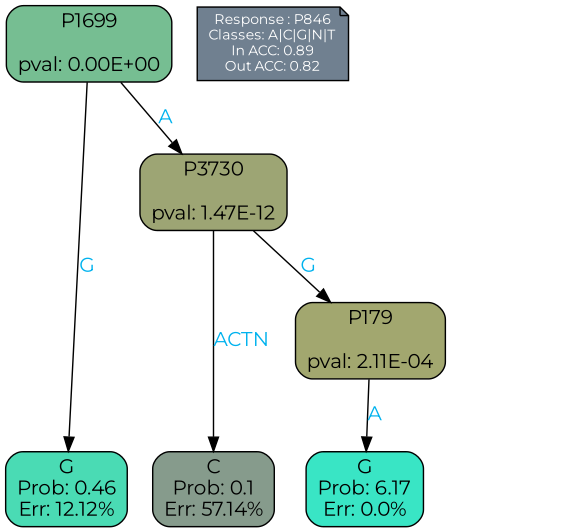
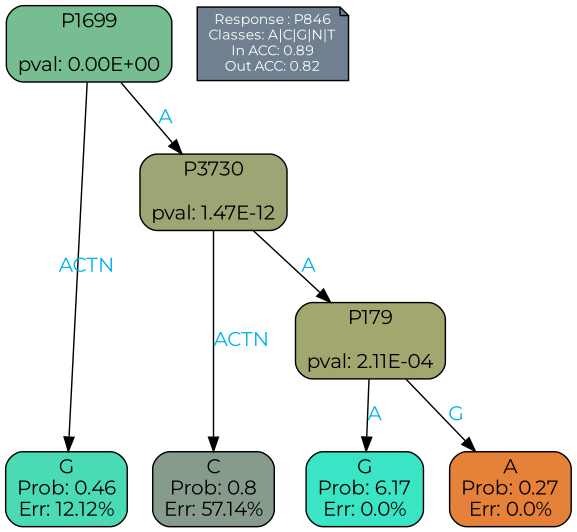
edge "P1699 pval: 0.00E+00" -> "G Prob: 0.46 Err: 12.12%": label "G" -> "ACTN"
edge "P3730 pval: 1.47E-12" -> "P179 pval: 2.11E-04": label "G" -> "A"
node "C Prob: 0.1 Err: 57.14%": label "C Prob: 0.1 Err: 57.14%" -> "C Prob: 0.8 Err: 57.14%"
node "A Prob: 0.27 Err: 0.0%": added
